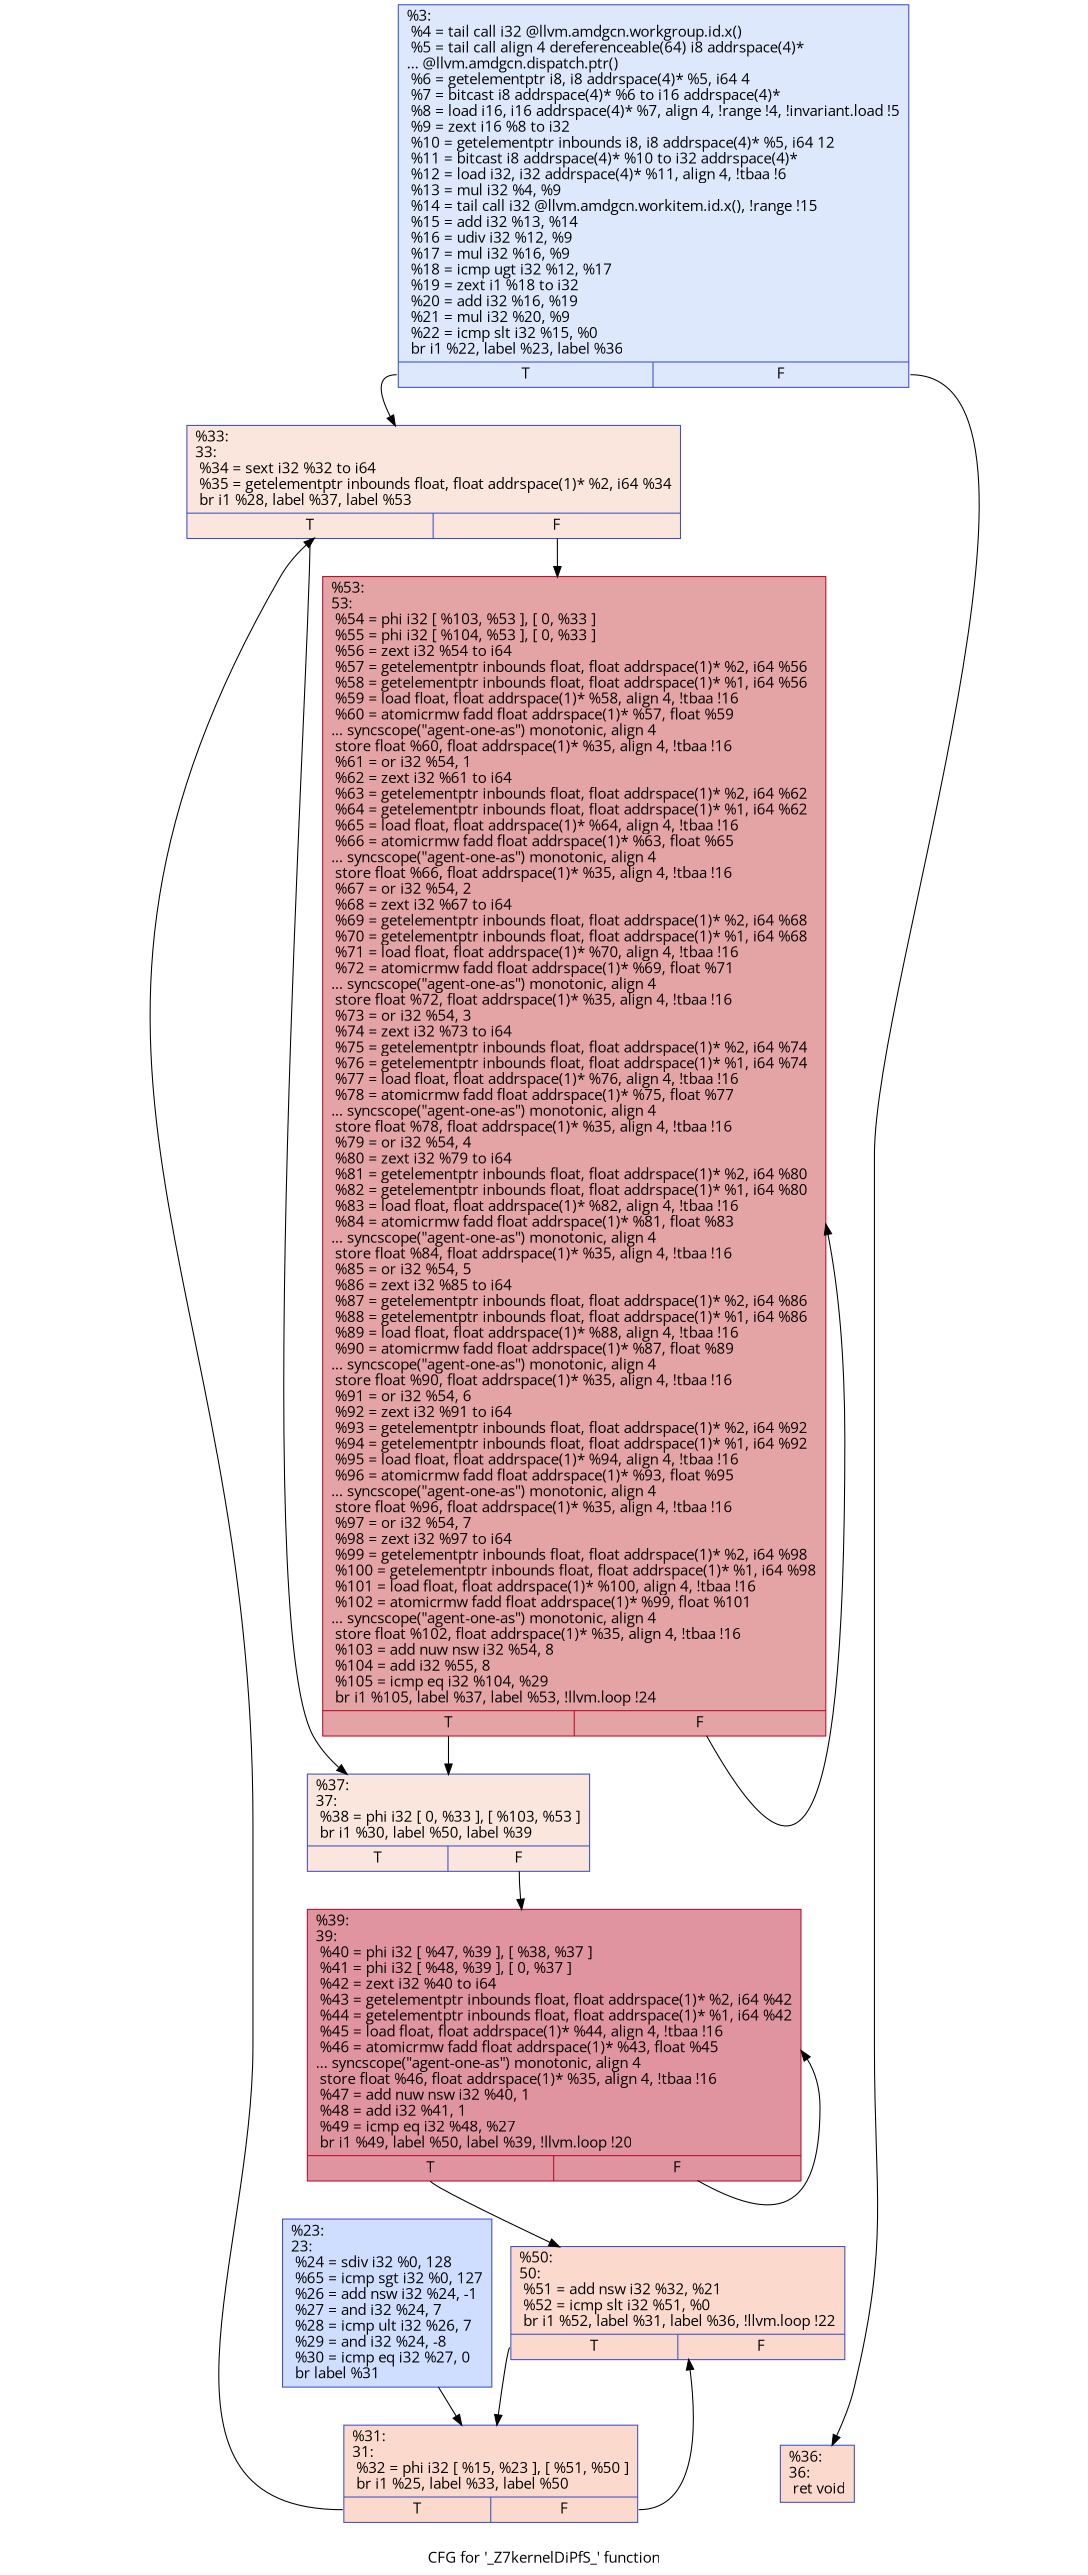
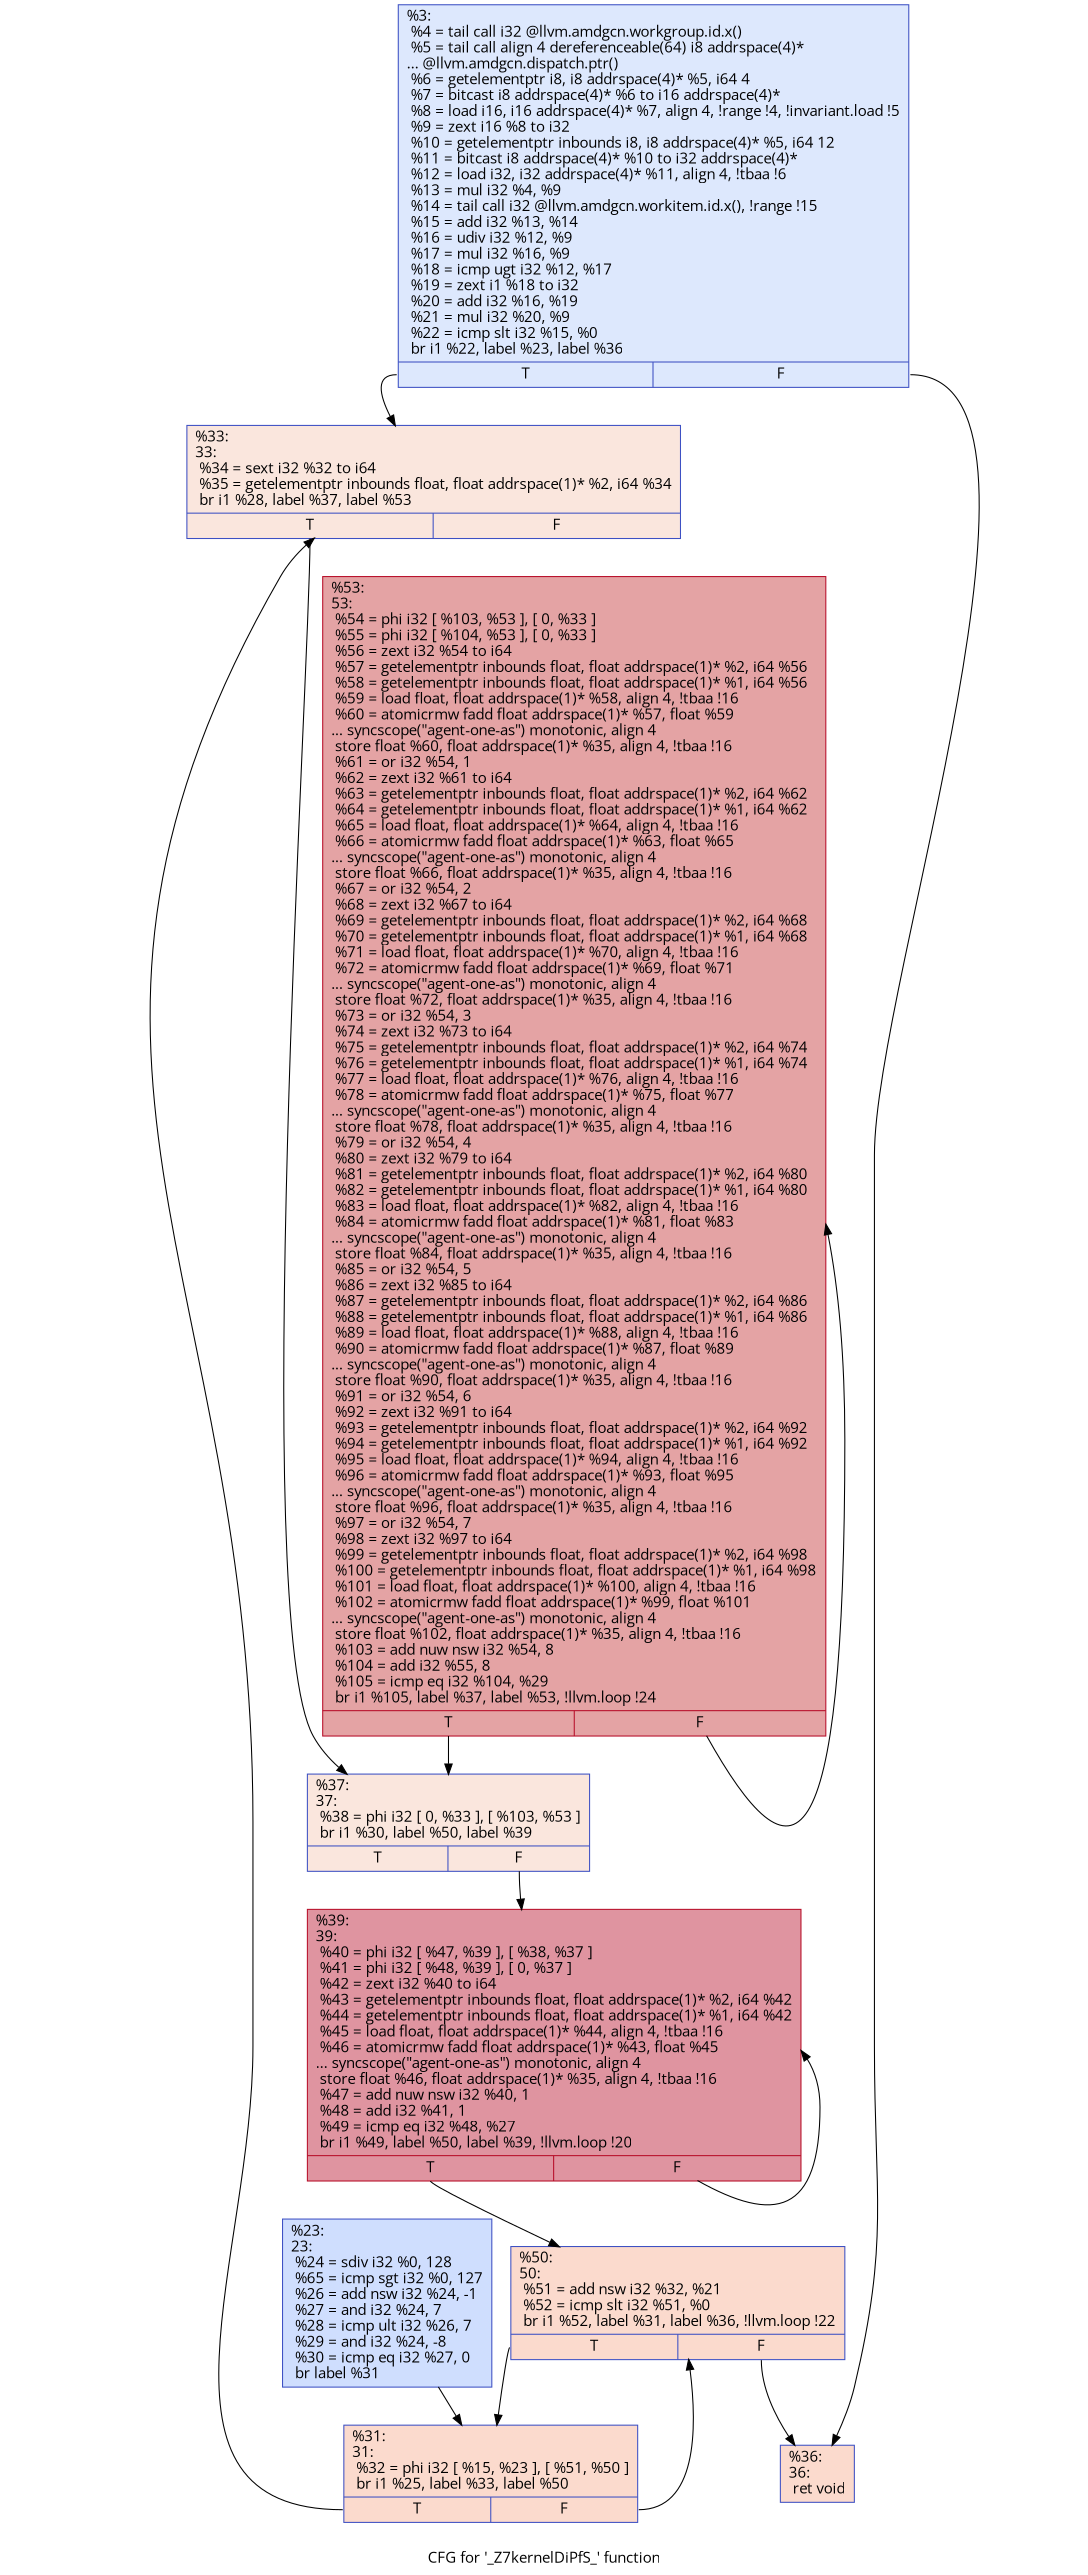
edge "%33:" -> "%53:": removed
edge "%50:" -> "%36:": added
